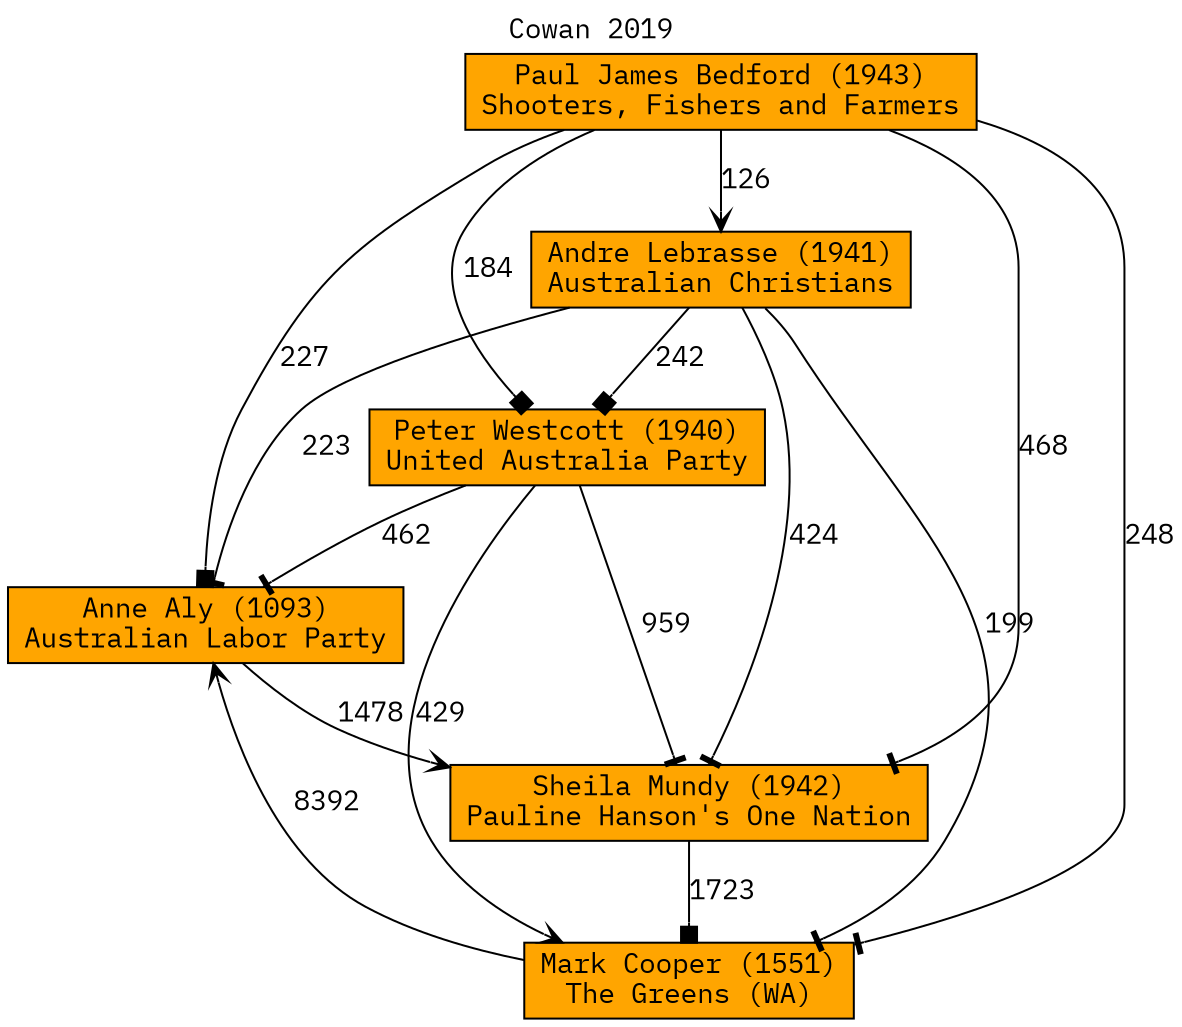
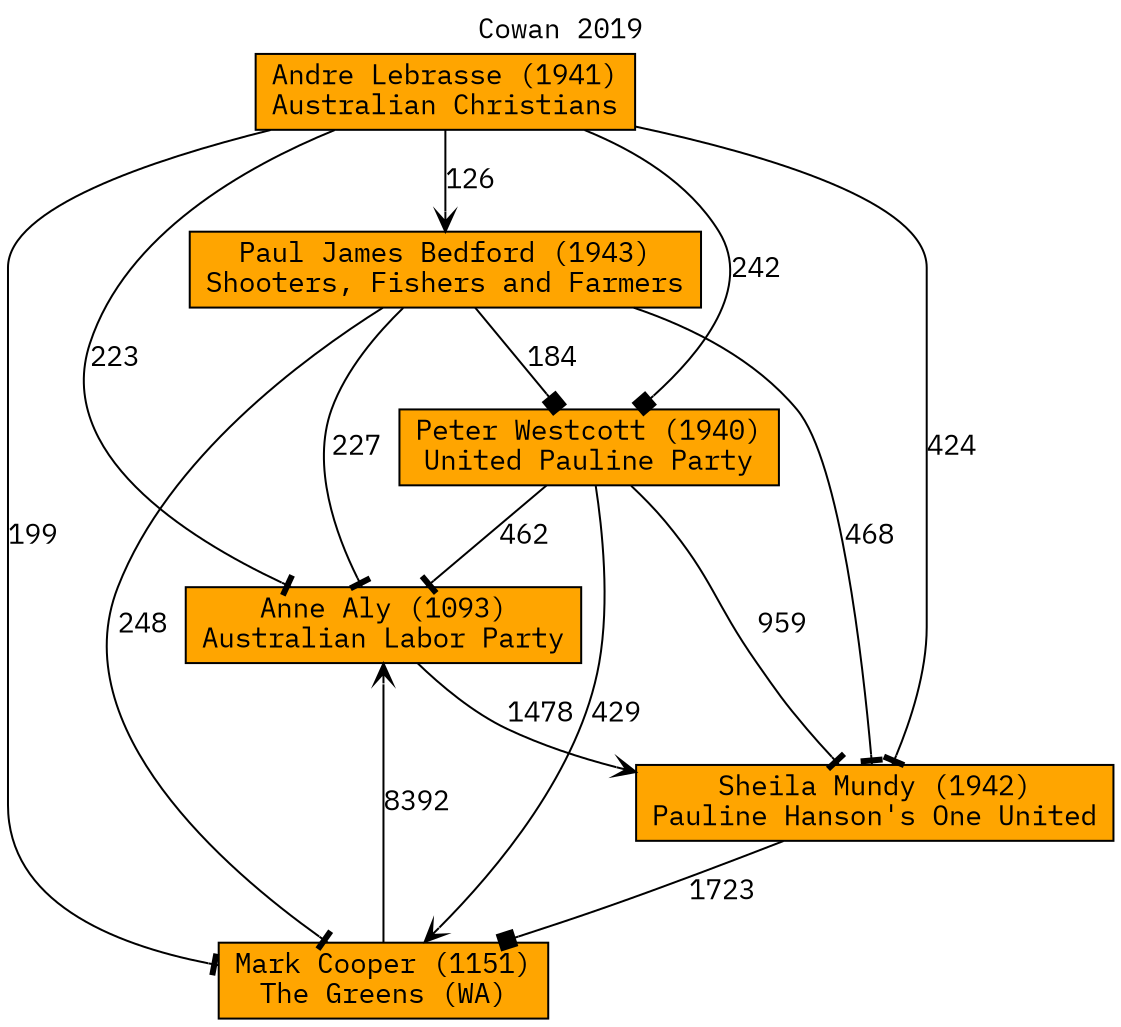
edge "Paul James Bedford (1943) Shooters, Fishers and Farmers" -> "Andre Lebrasse (1941) Australian Christians": reversed
edge "Paul James Bedford (1943) Shooters, Fishers and Farmers" -> "Anne Aly (1093) Australian Labor Party": arrowhead box -> tee
node "Peter Westcott (1940) United Australia Party": label "Peter Westcott (1940) United Australia Party" -> "Peter Westcott (1940) United Pauline Party"
node "Sheila Mundy (1942) Pauline Hanson's One Nation": label "Sheila Mundy (1942) Pauline Hanson's One Nation" -> "Sheila Mundy (1942) Pauline Hanson's One United"
node "Mark Cooper (1551) The Greens (WA)": label "Mark Cooper (1551) The Greens (WA)" -> "Mark Cooper (1151) The Greens (WA)"
